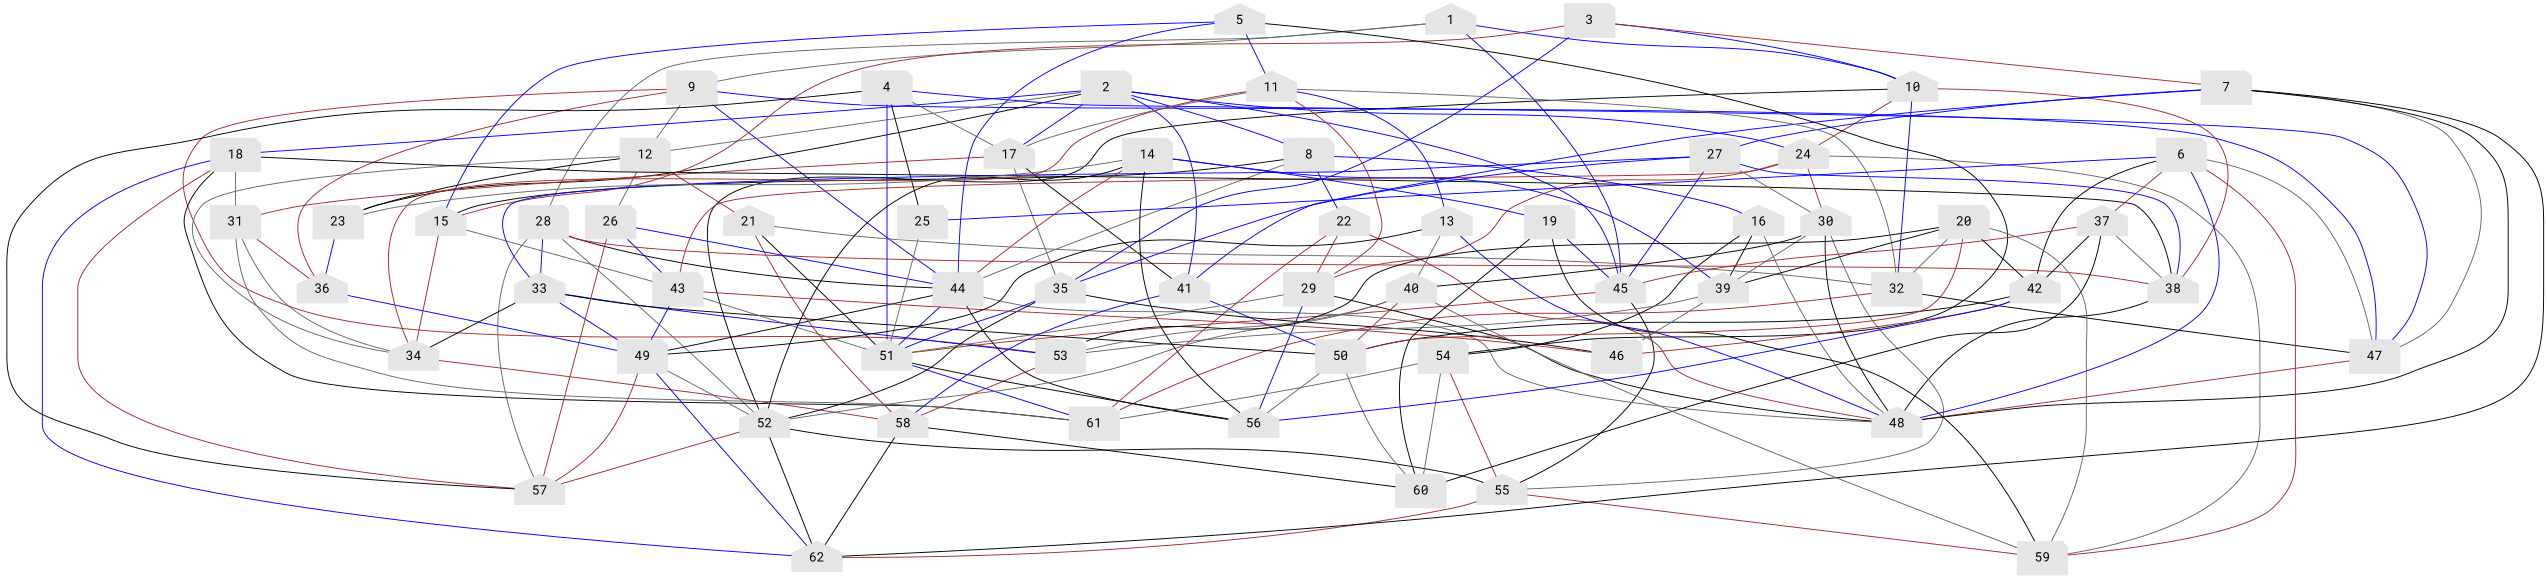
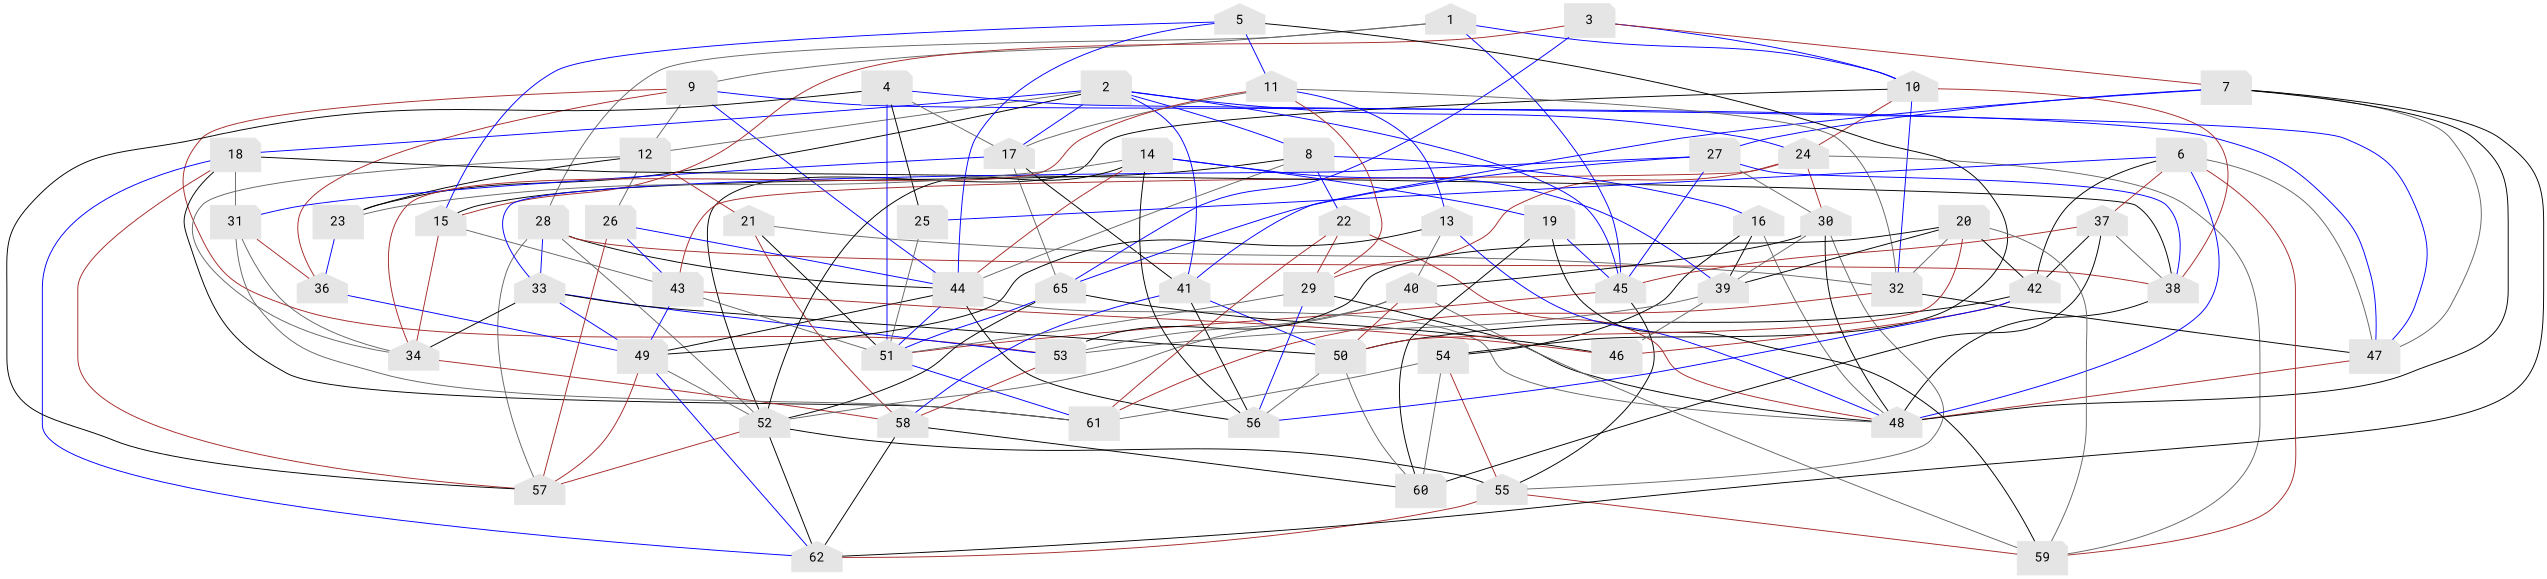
edge "17" -- "31": color brown -> blue
node "35": label "35" -> "65"
edge "51" -- "56": now "41" -- "56"
